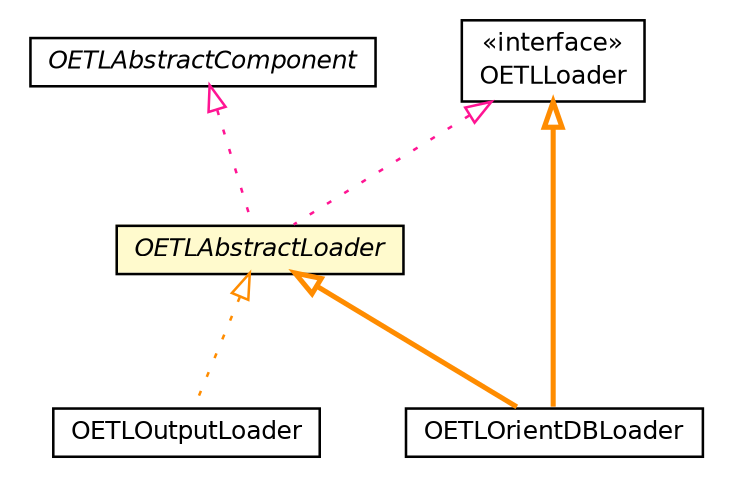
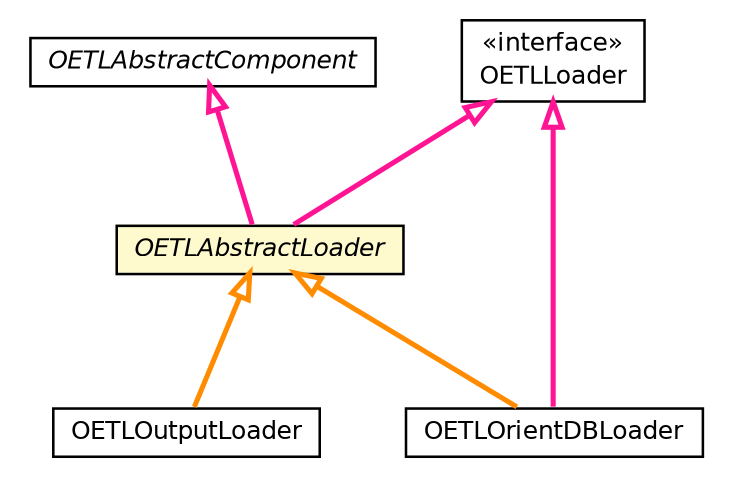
edge "OETLAbstractLoader" -> "OETLAbstractComponent": style dotted -> bold
edge "OETLAbstractLoader" -> "OETLLoader": style dotted -> bold
edge "OETLOrientDBLoader" -> "OETLLoader": color darkorange -> deeppink
edge "OETLOutputLoader" -> "OETLAbstractLoader": style dotted -> bold
